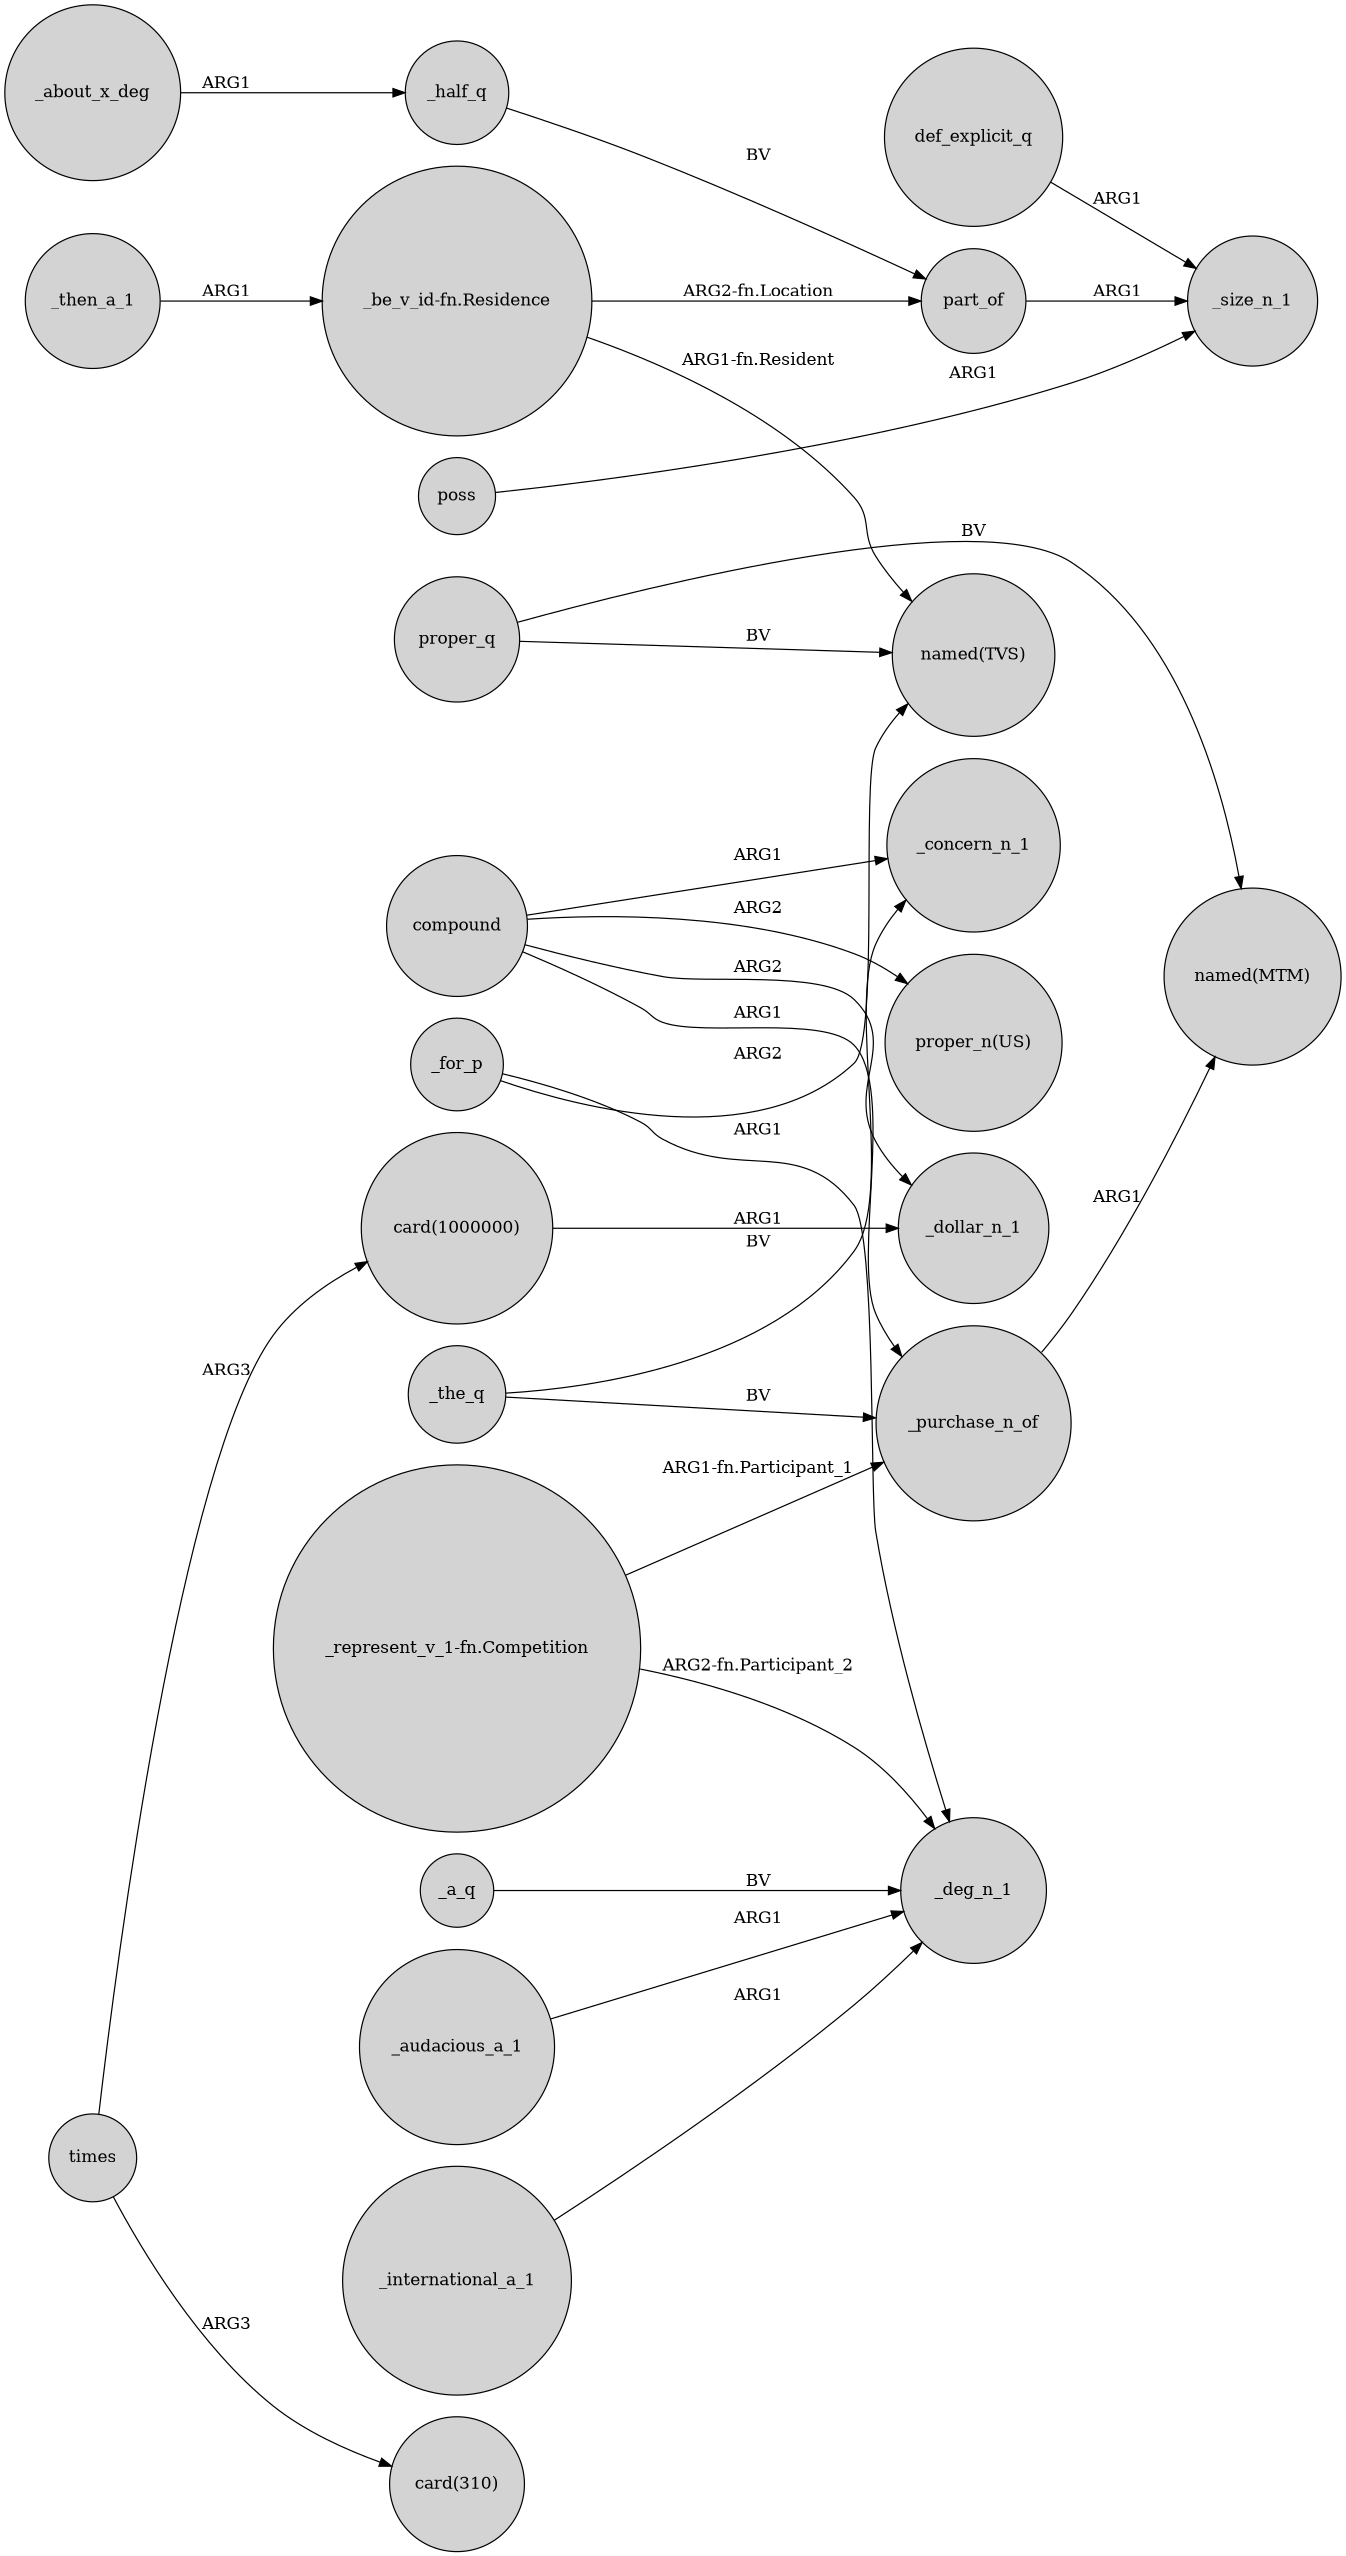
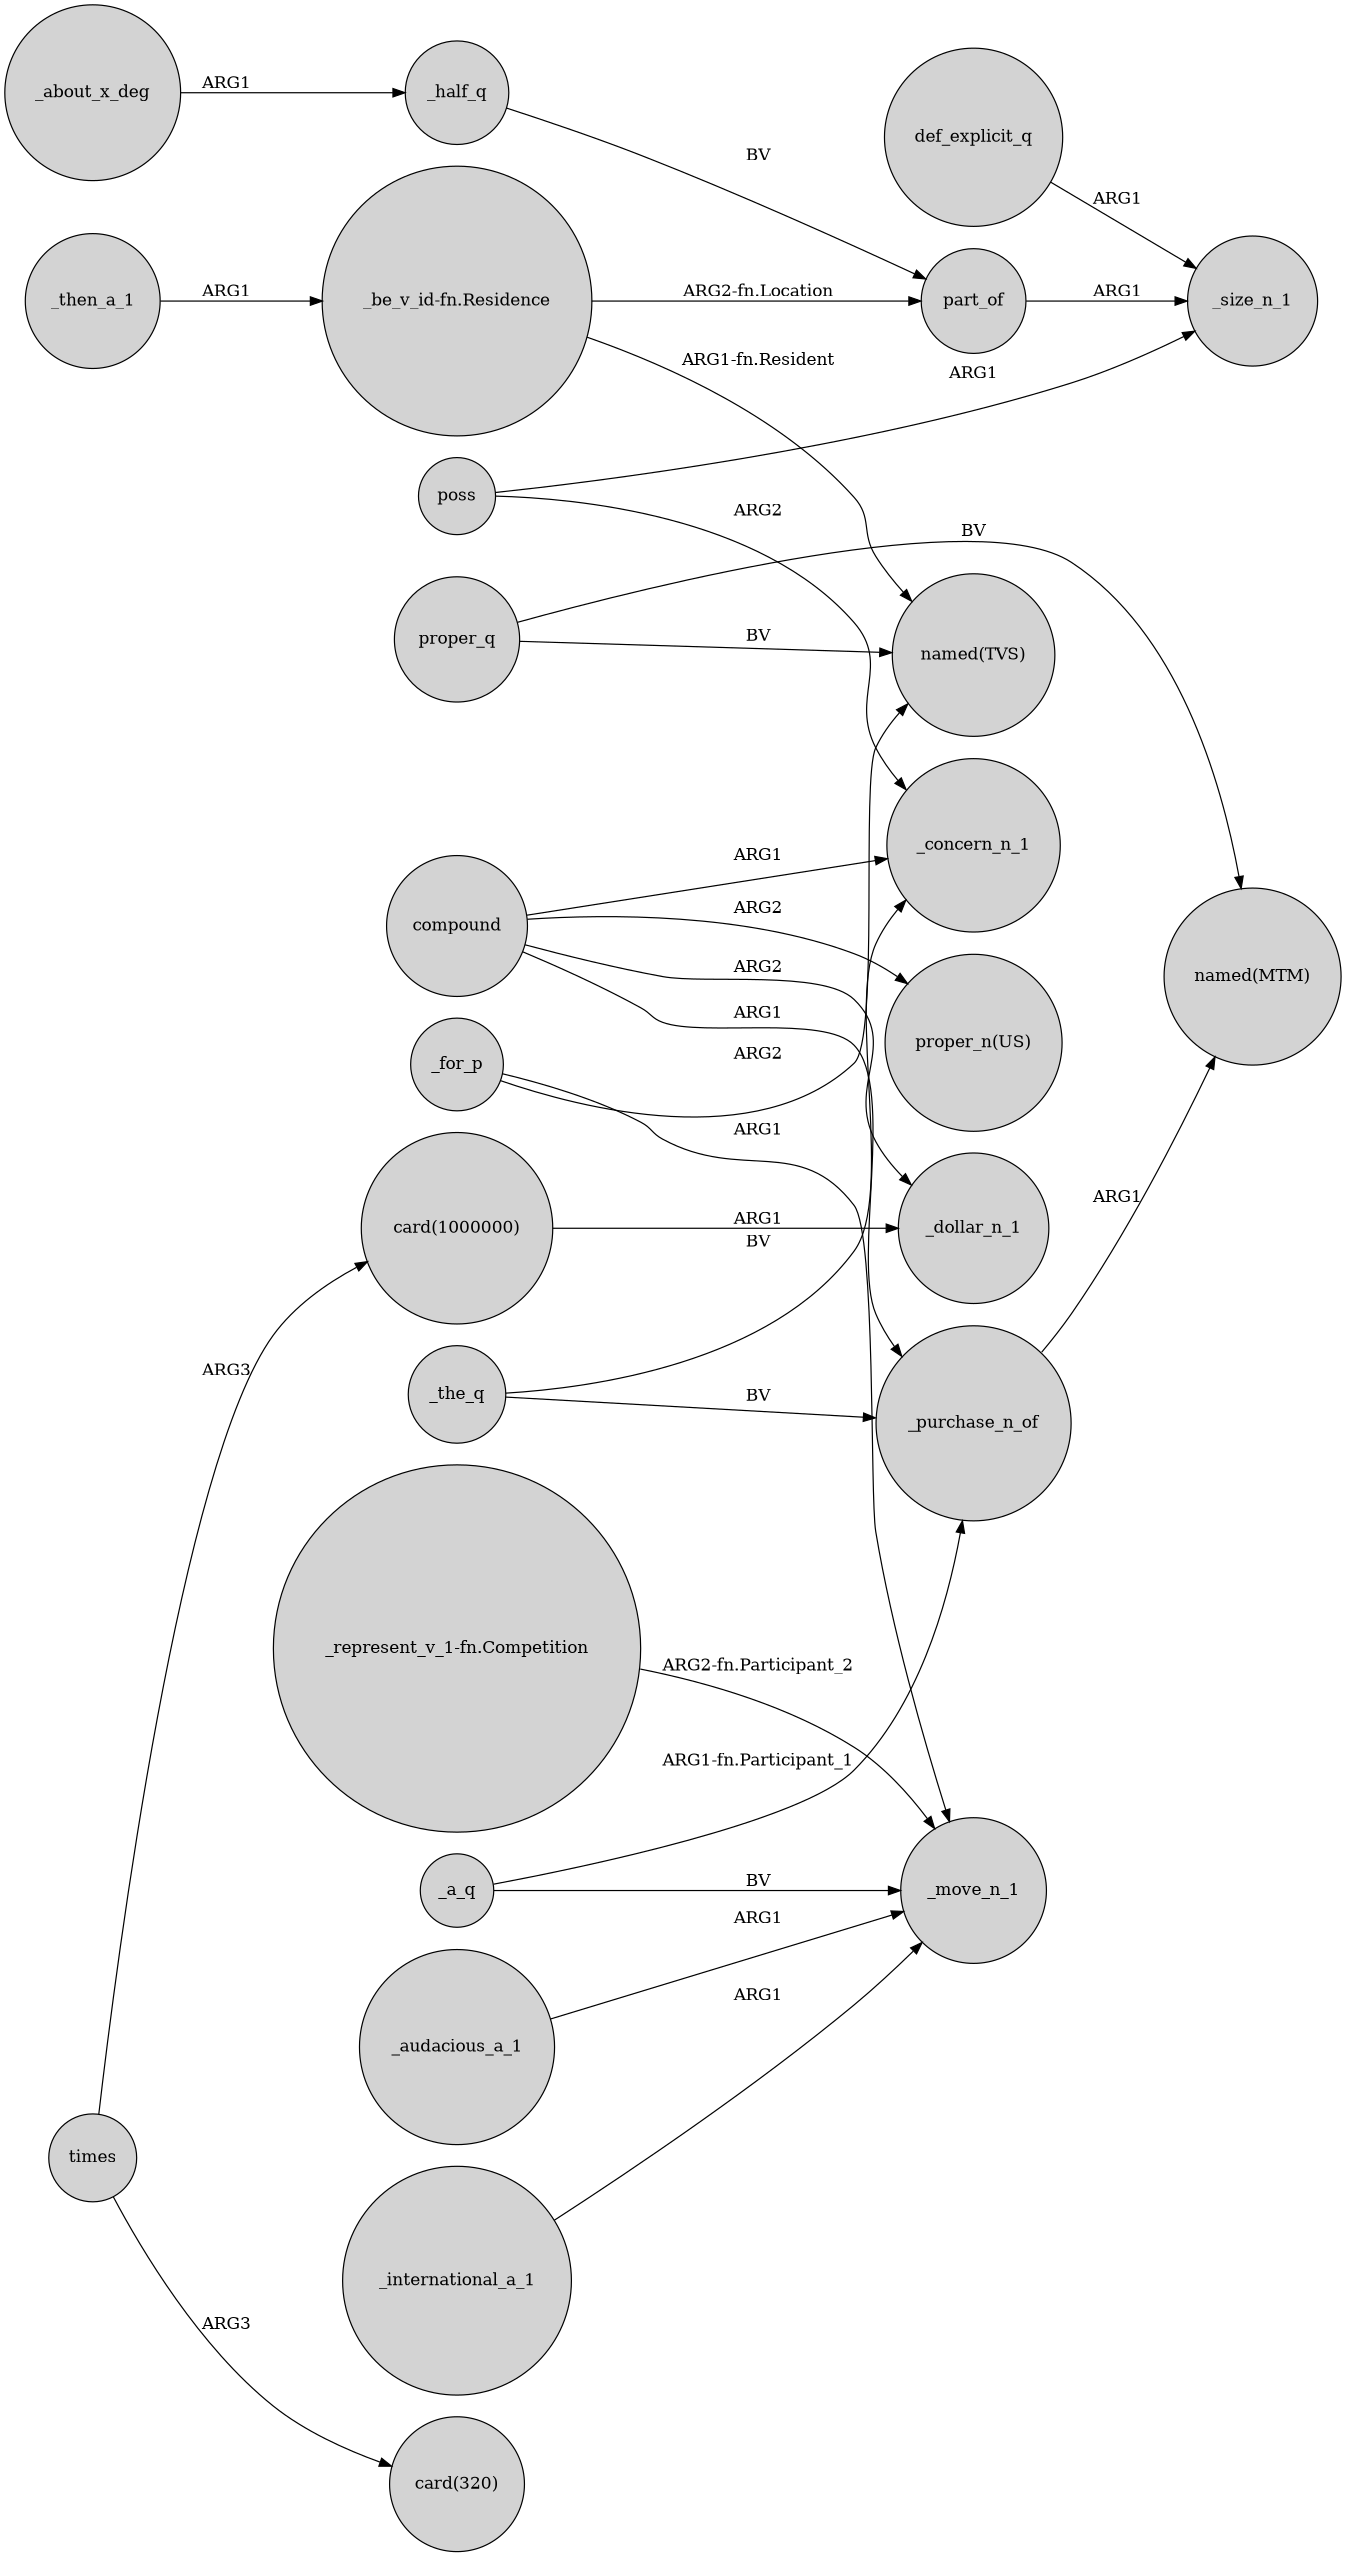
edge "poss" -> "_concern_n_1": added, label "ARG2"
edge "_represent_v_1-fn.Competition" -> "_purchase_n_of": now "_a_q" -> "_purchase_n_of"
node "_deg_n_1": label "_deg_n_1" -> "_move_n_1"
node "card(310)": label "card(310)" -> "card(320)"
